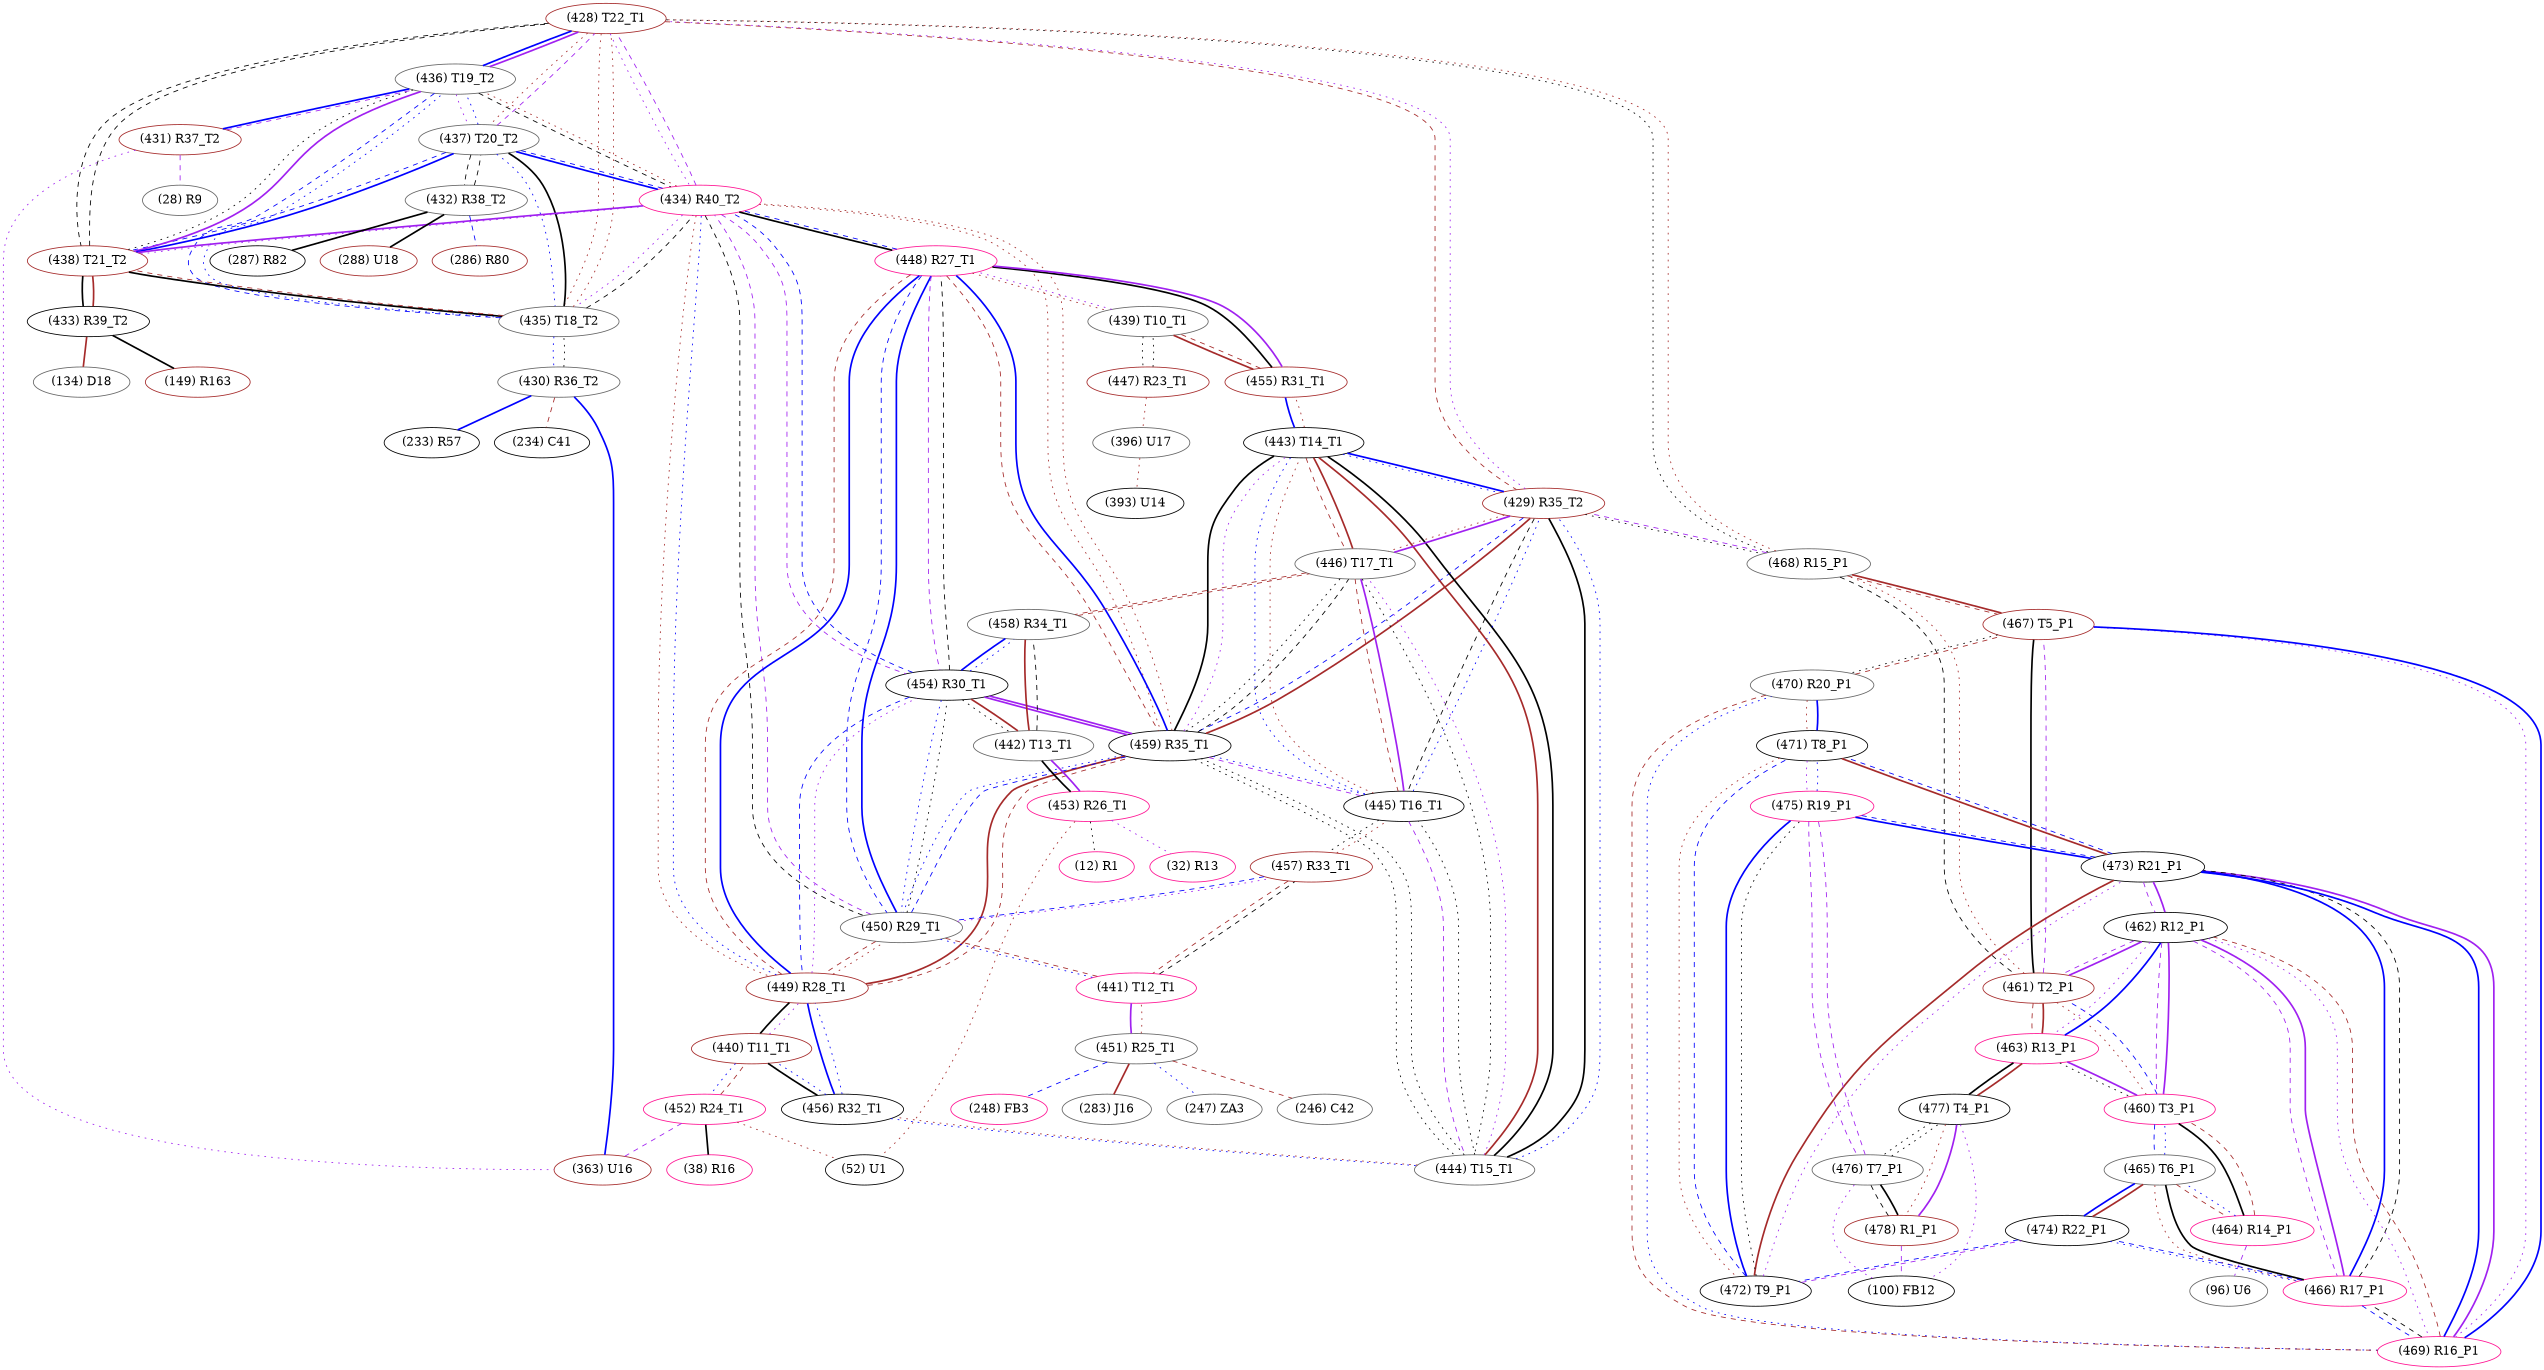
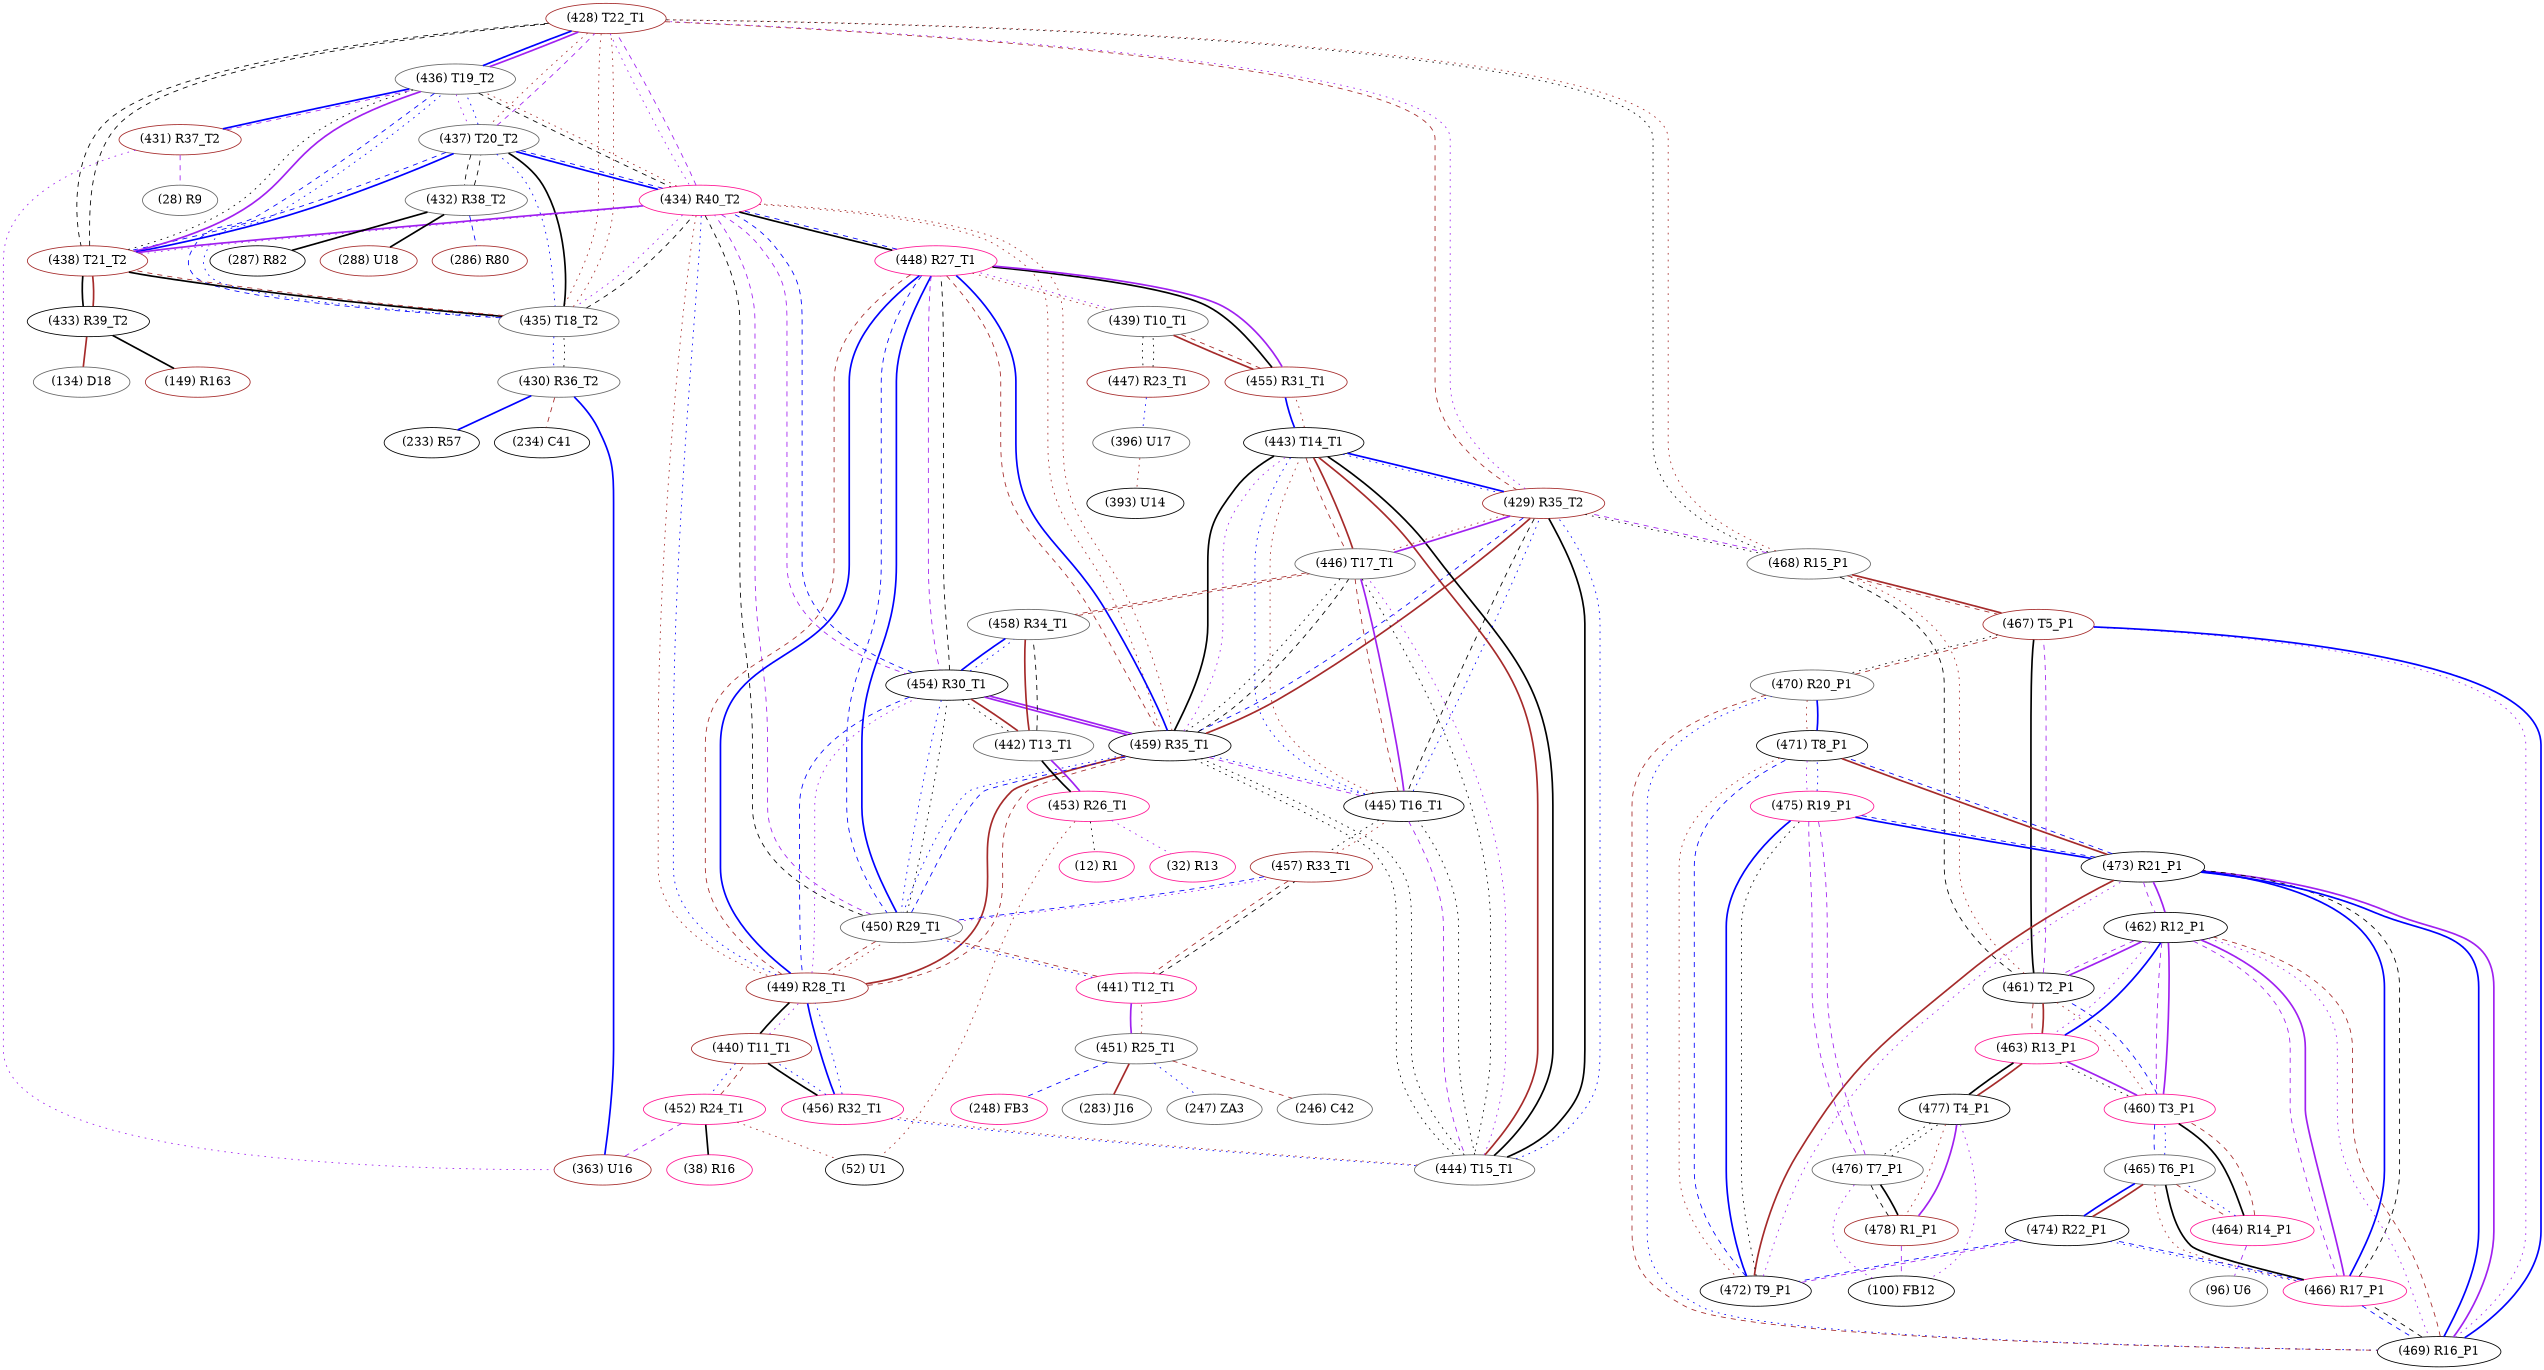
edge "(447) R23_T1" -- "(396) U17": color brown -> blue
node "(461) T2_P1": color brown -> black
node "(456) R32_T1": color black -> deeppink
node "(469) R16_P1": color deeppink -> black
